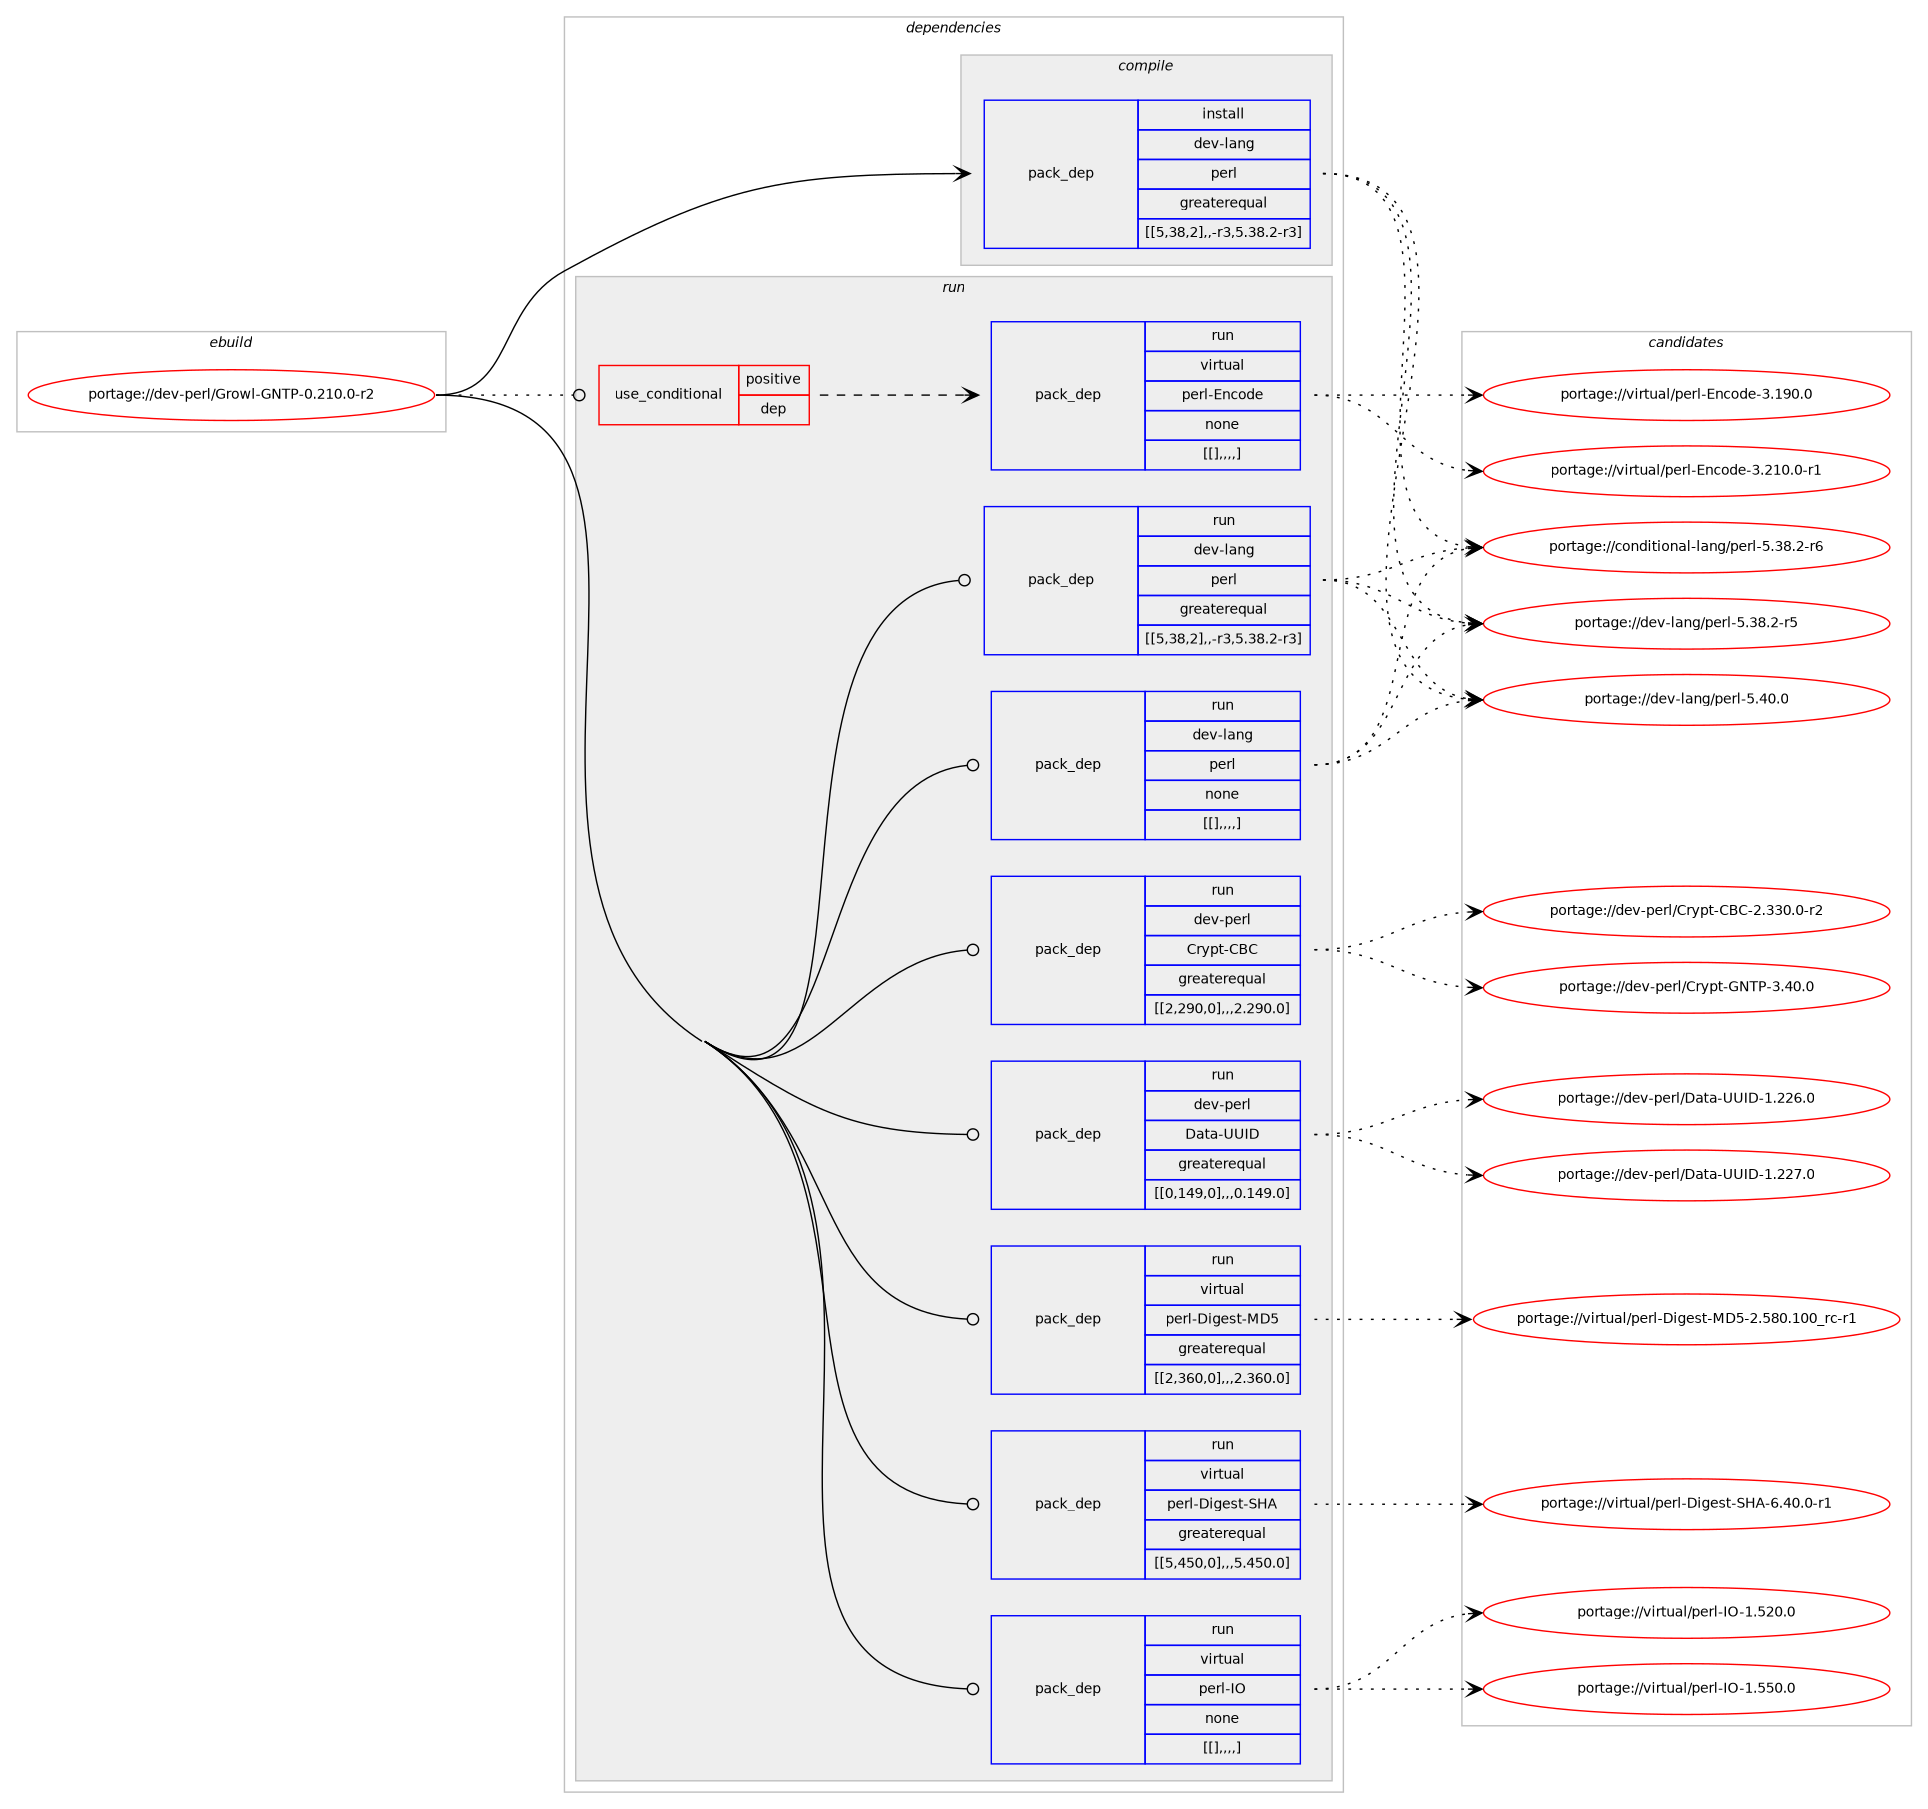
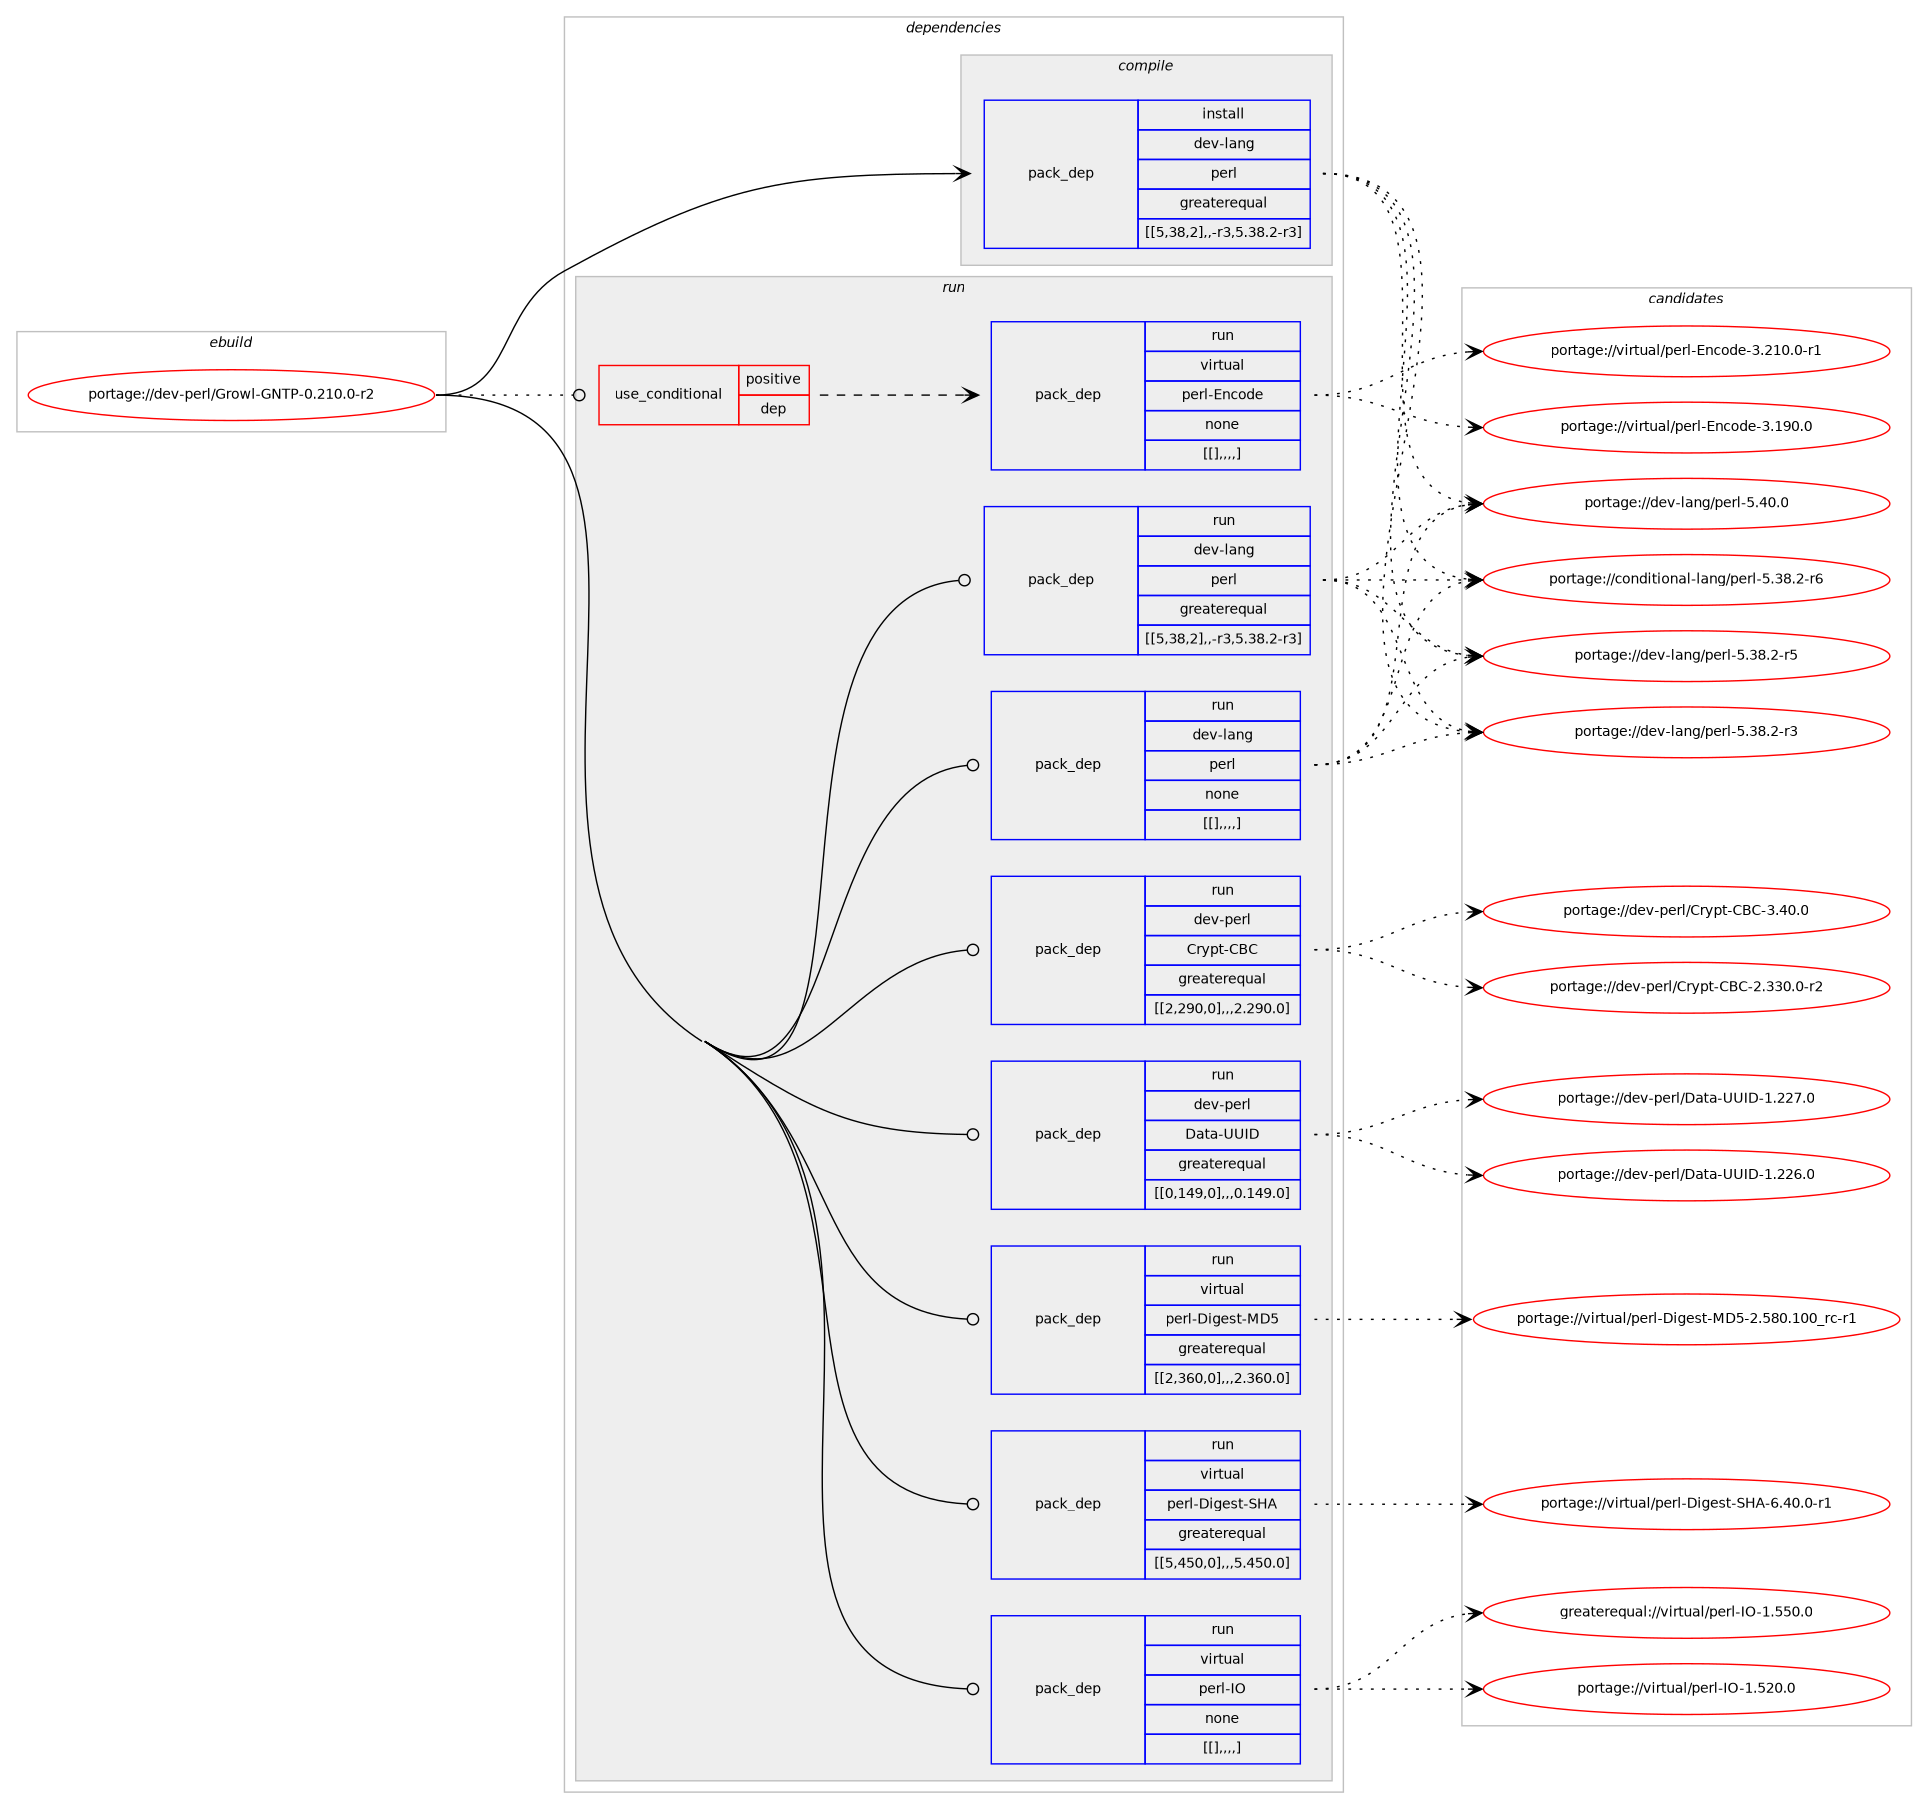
node "portage://dev-lang/perl-5.38.2-r3": added
node "portage://dev-perl/Crypt-GNTP-3.40.0": label "portage://dev-perl/Crypt-GNTP-3.40.0" -> "portage://dev-perl/Crypt-CBC-3.40.0"
node "portage://virtual/perl-IO-1.550.0": label "portage://virtual/perl-IO-1.550.0" -> "greaterequal://virtual/perl-IO-1.550.0"
